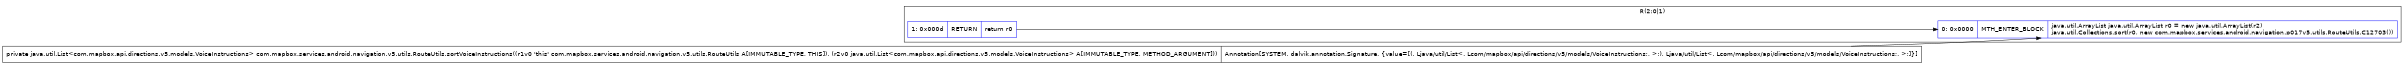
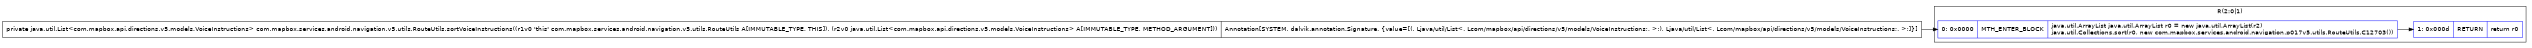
edge "1: 0x000d" -> "0: 0x0000": reversed
